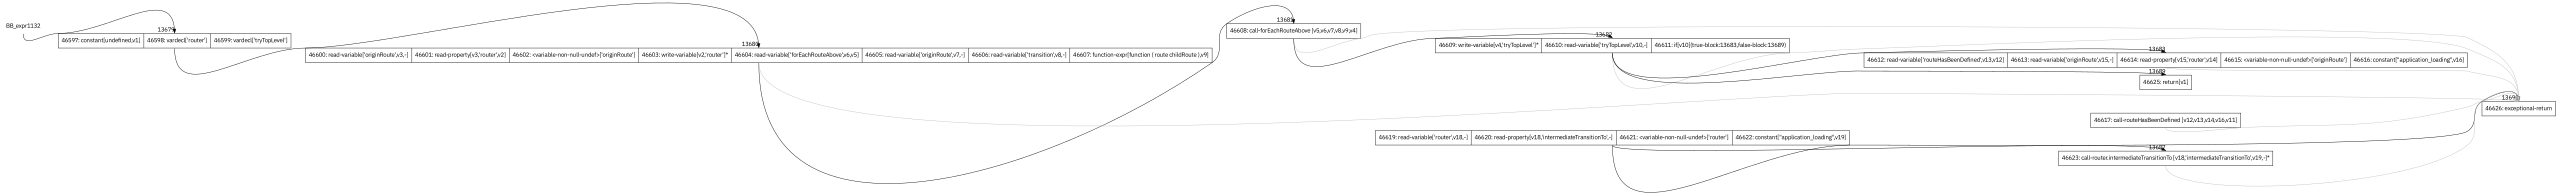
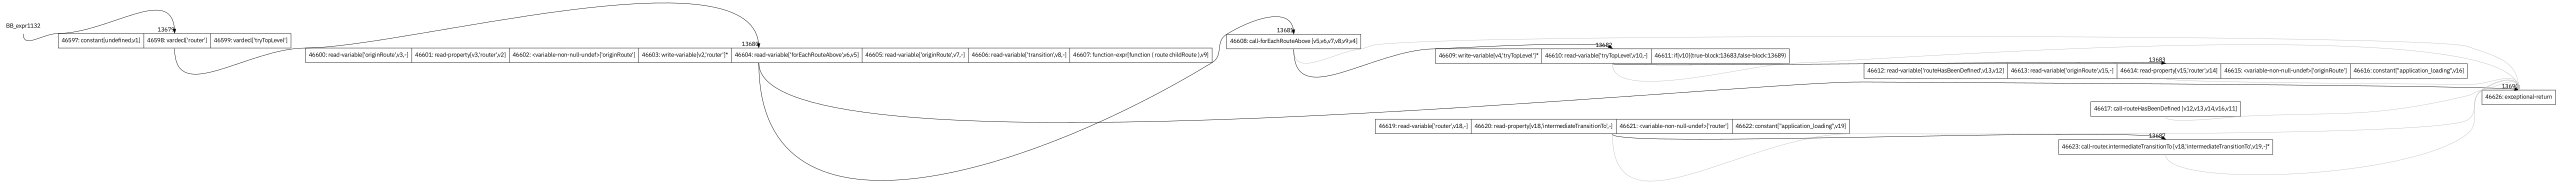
node "46625: return[v1]": removed
edge "46600: read-variable['originRoute',v3,-]" -> "46626: exceptional-return": color gray -> black
edge "46619: read-variable['router',v18,-]" -> "46626: exceptional-return": color black -> gray
